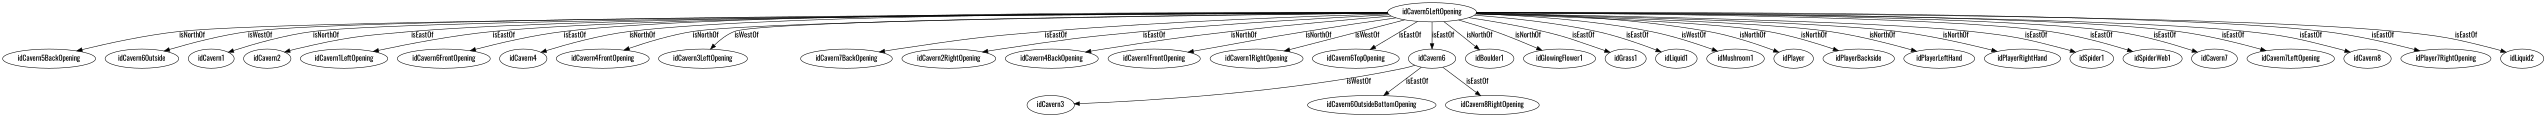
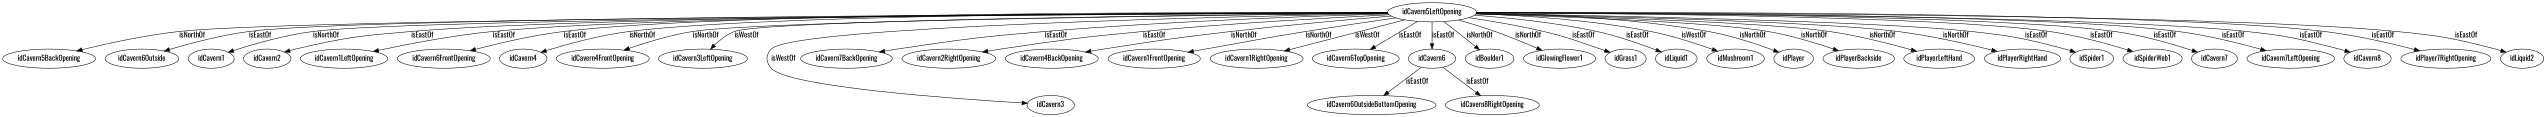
edge "idCavern5LeftOpening" -> "idCavern6Outside": label "isWestOf" -> "isEastOf"
edge "idCavern6" -> "idCavern3": now "idCavern5LeftOpening" -> "idCavern3"
